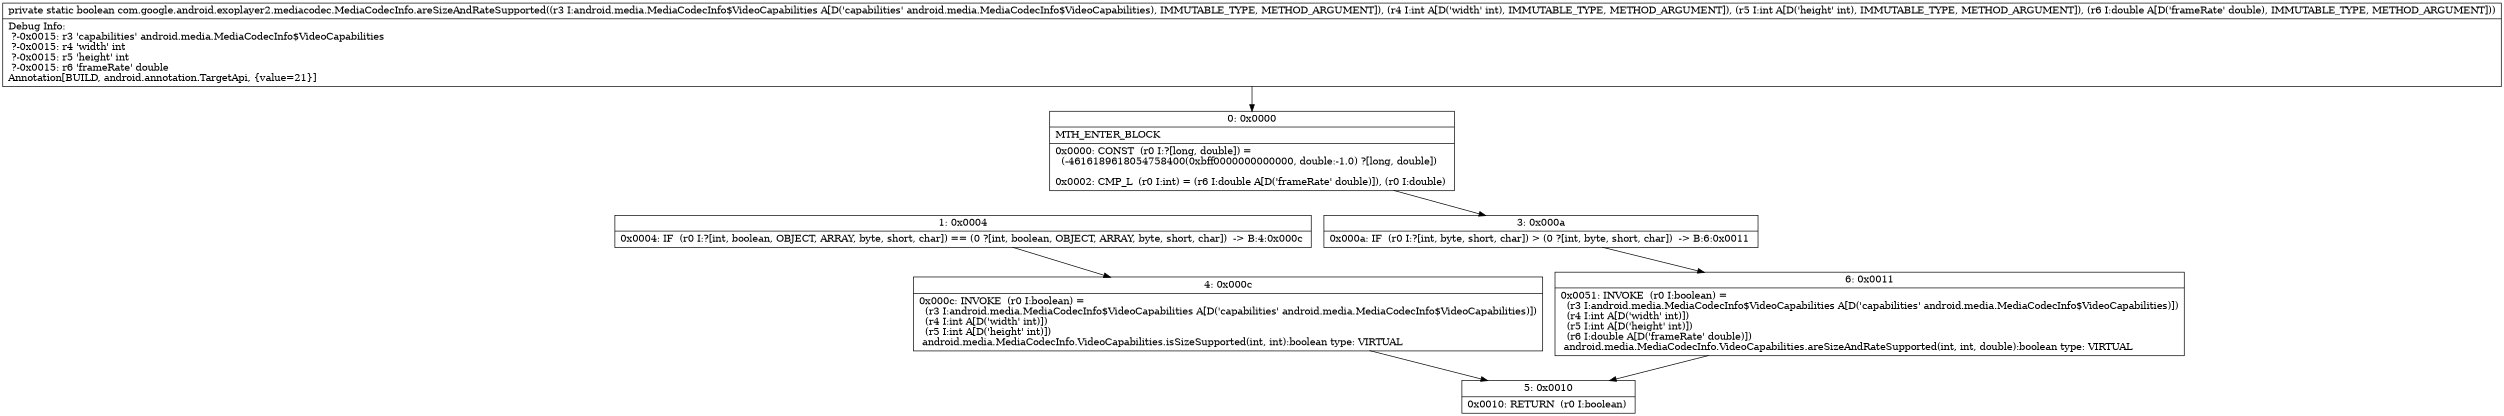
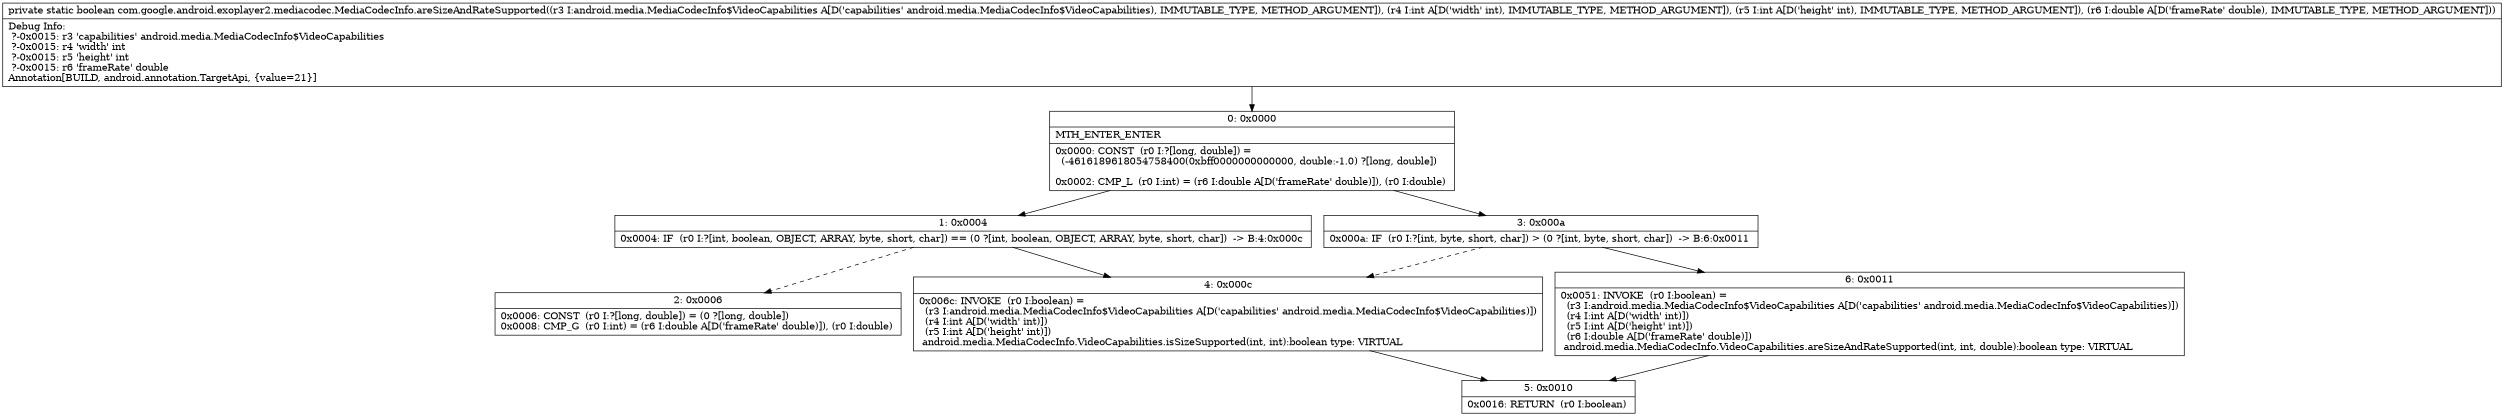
node "0: 0x0000": text "MTH_ENTER_BLOCK" -> "MTH_ENTER_ENTER"
edge "0: 0x0000" -> "1: 0x0004": added
edge "3: 0x000a" -> "4: 0x000c": added
node "4: 0x000c": text "0x000c: INVOKE  (r0 I:boolean) =" -> "0x006c: INVOKE  (r0 I:boolean) ="
node "2: 0x0006": added
node "5: 0x0010": text "0x0010: RETURN  (r0 I:boolean)" -> "0x0016: RETURN  (r0 I:boolean)"
